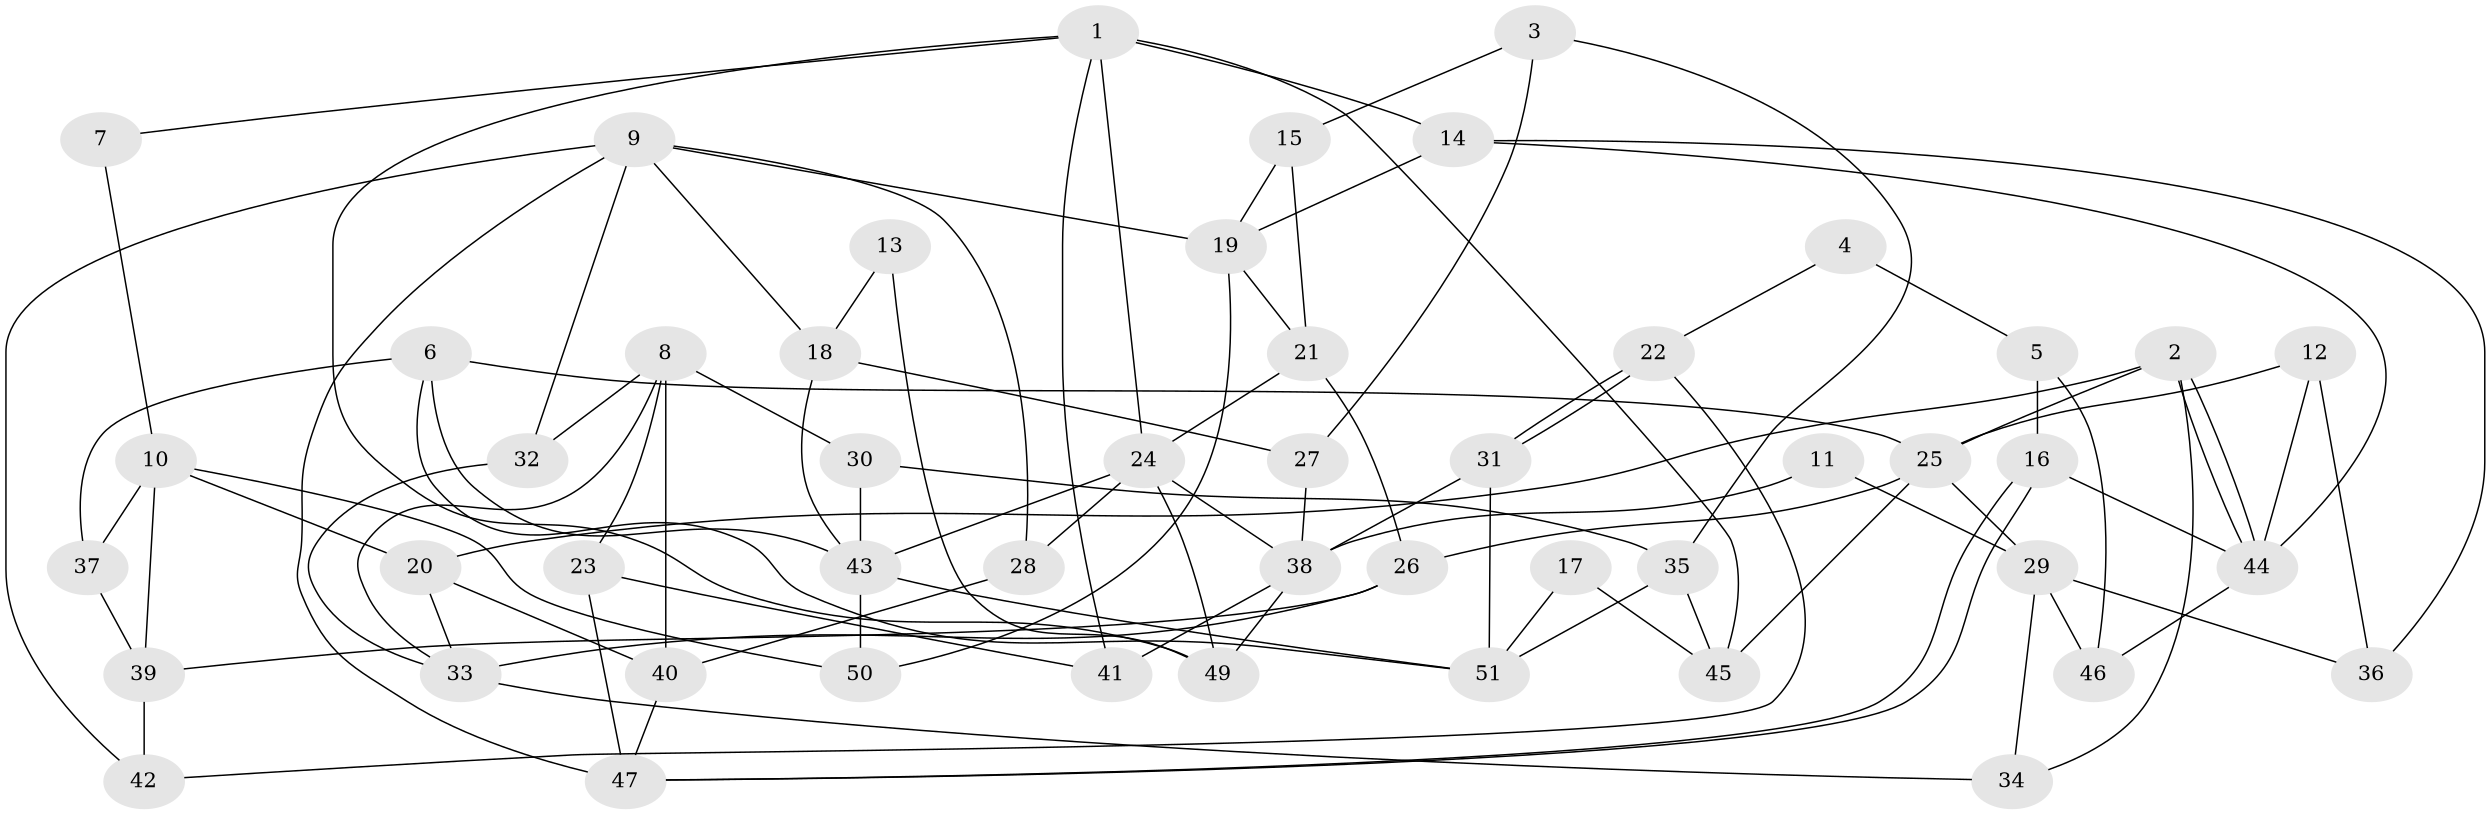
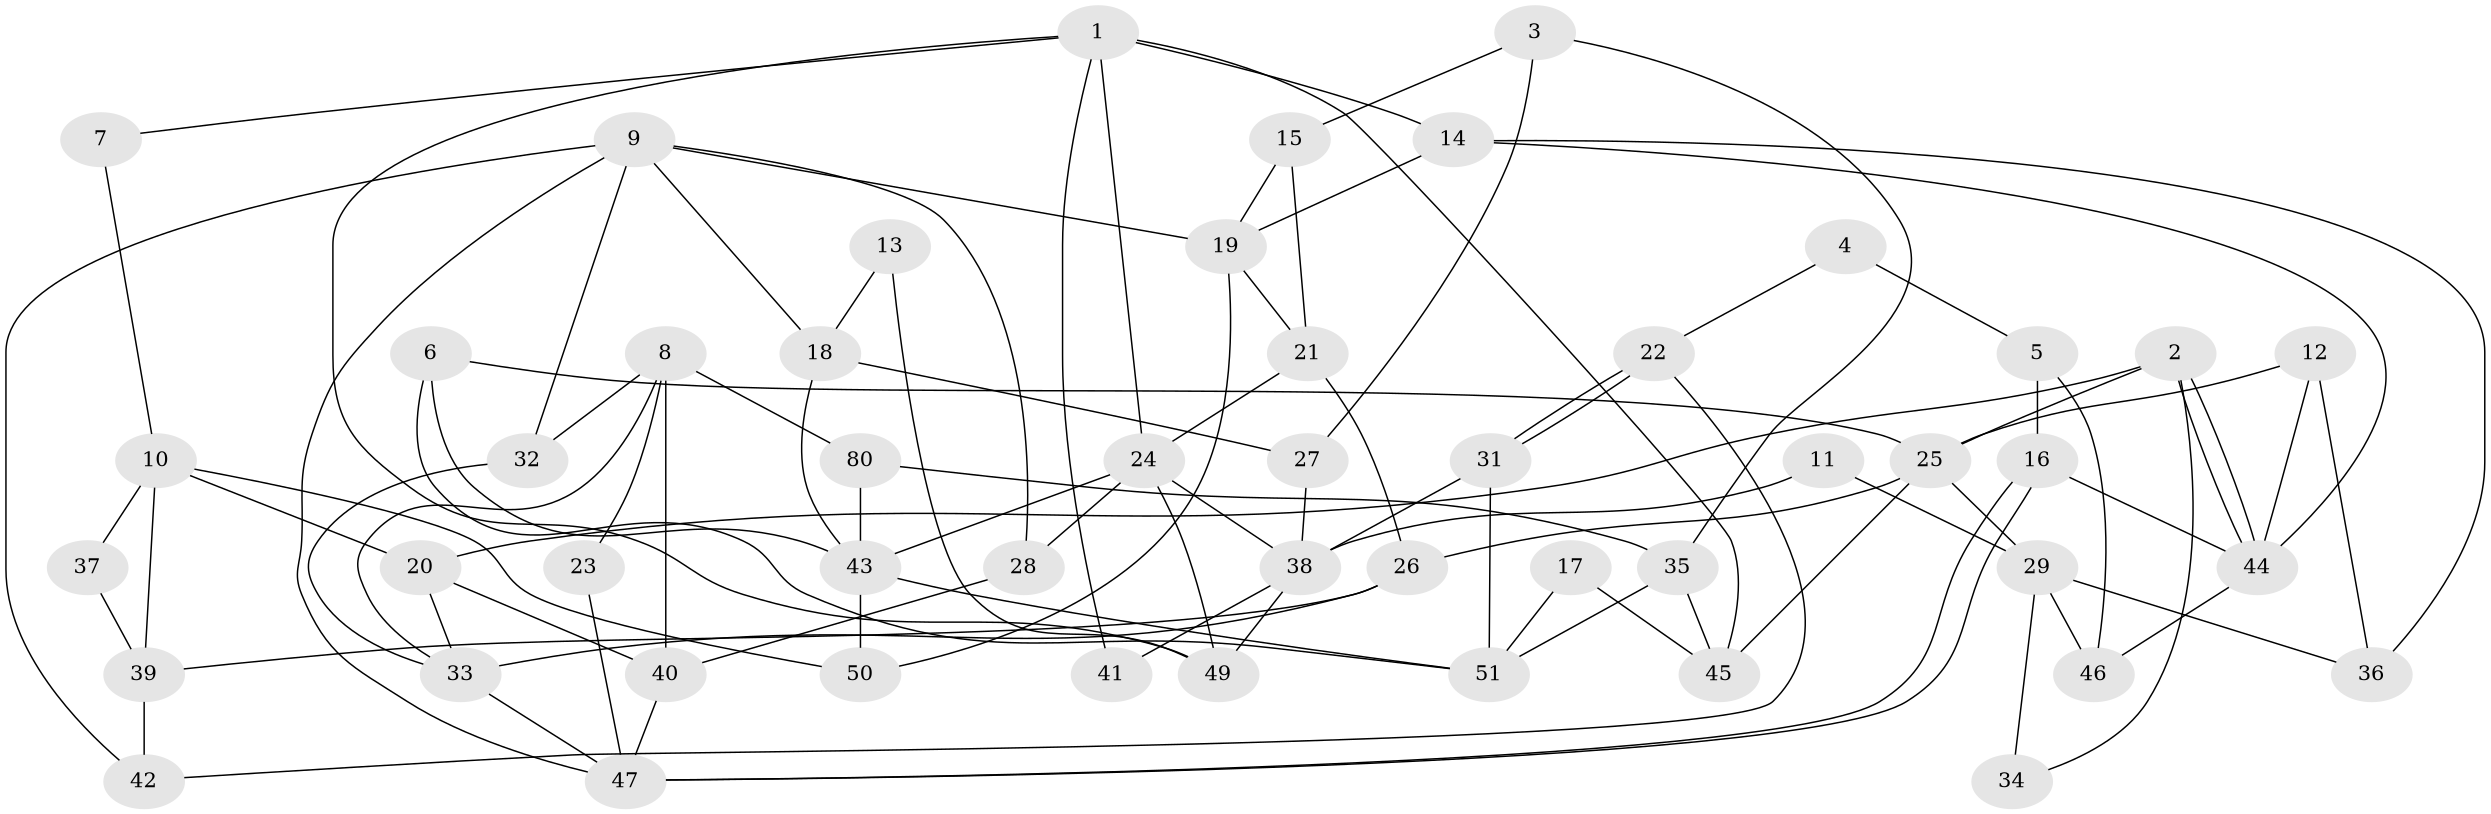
edge "6" -- "37": removed
node "30": label "30" -> "80"
edge "23" -- "41": removed
edge "33" -- "34": now "33" -- "47"
